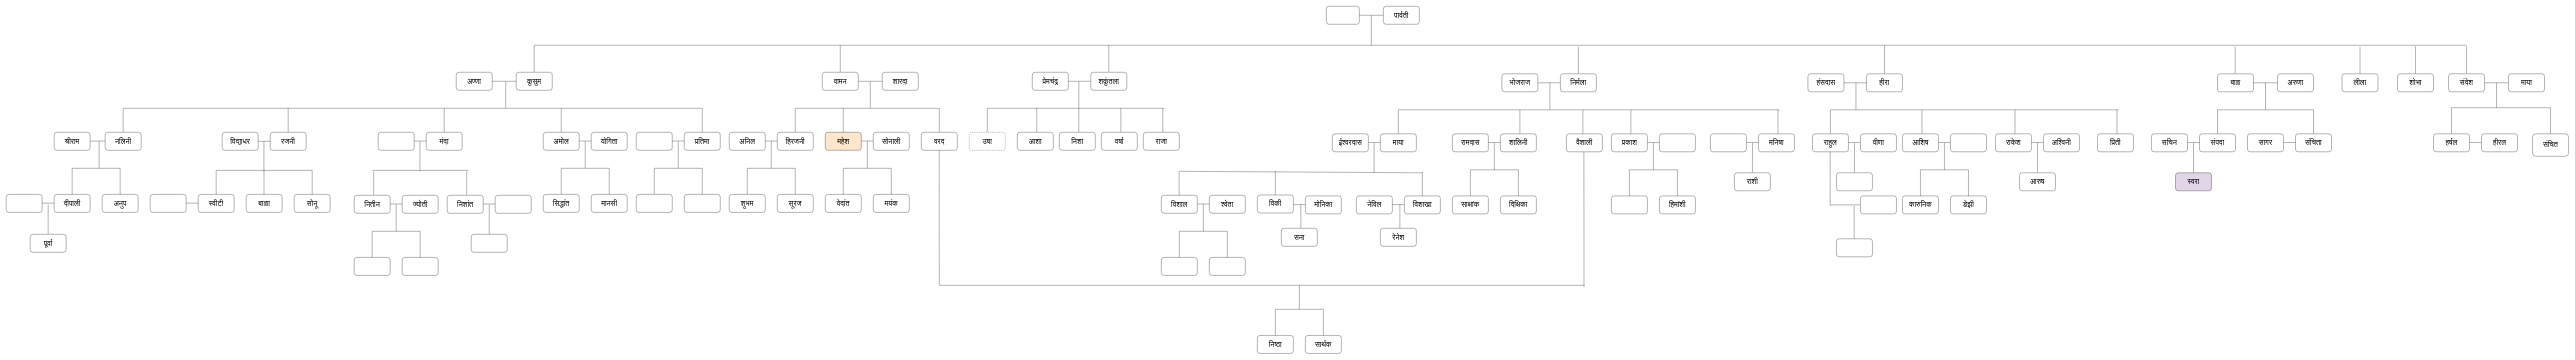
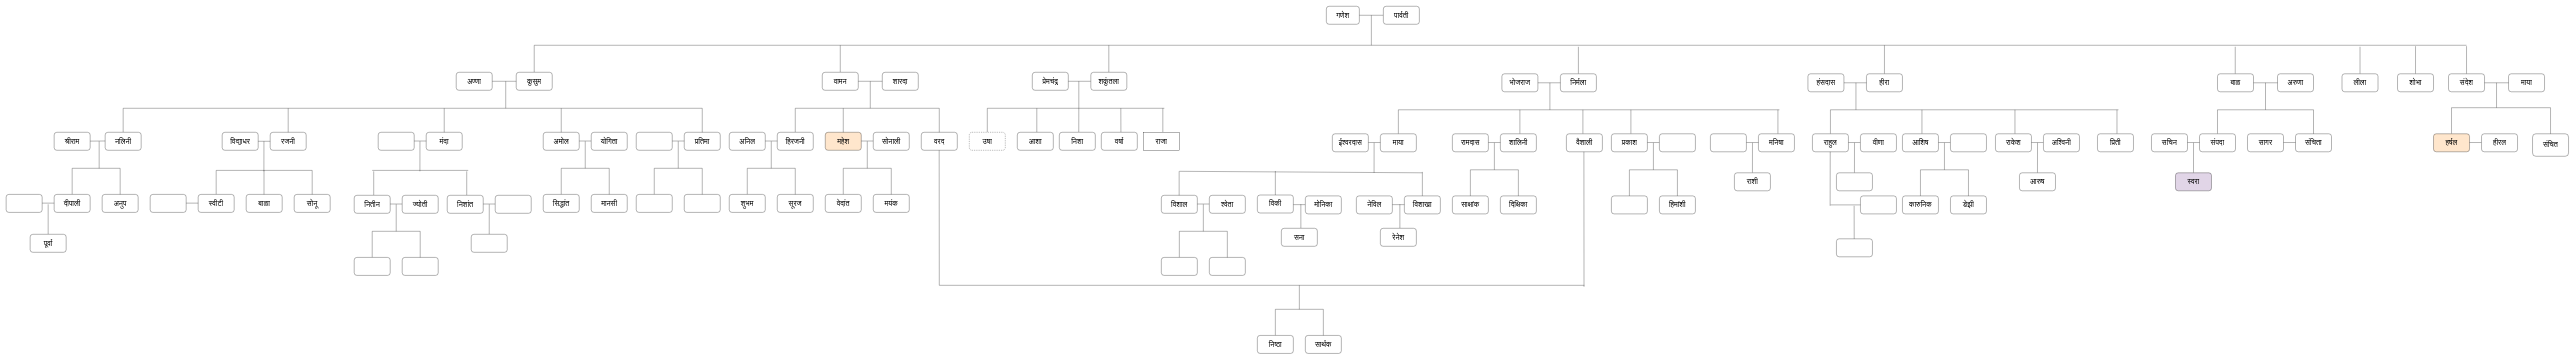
node "गणेश": added
node "राजा": shape rounded rectangle -> rectangle
node "हर्षल": fillcolor #ffffff -> #ffe6cc
